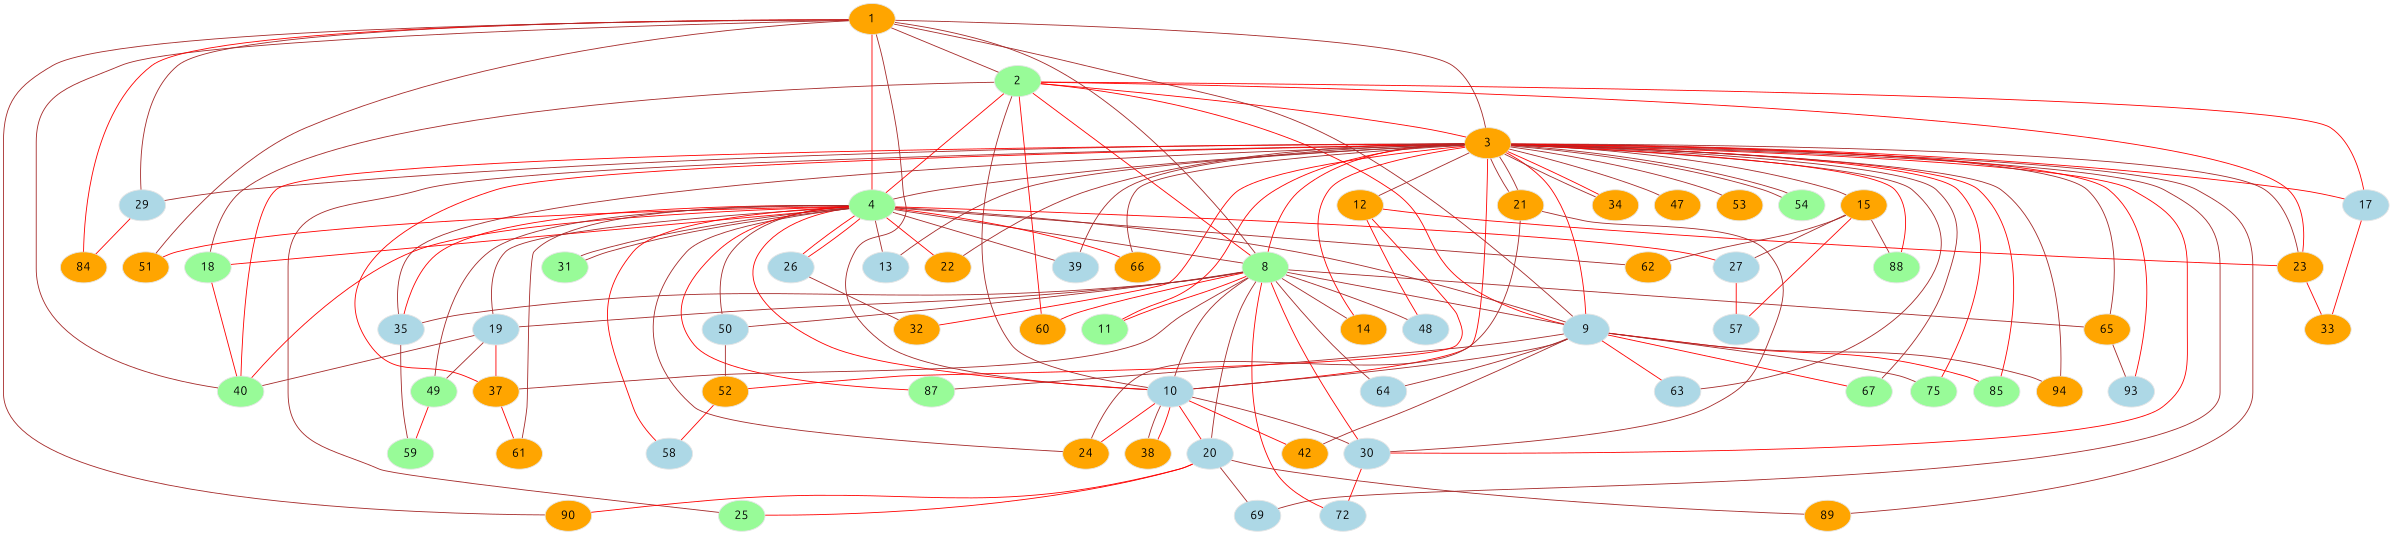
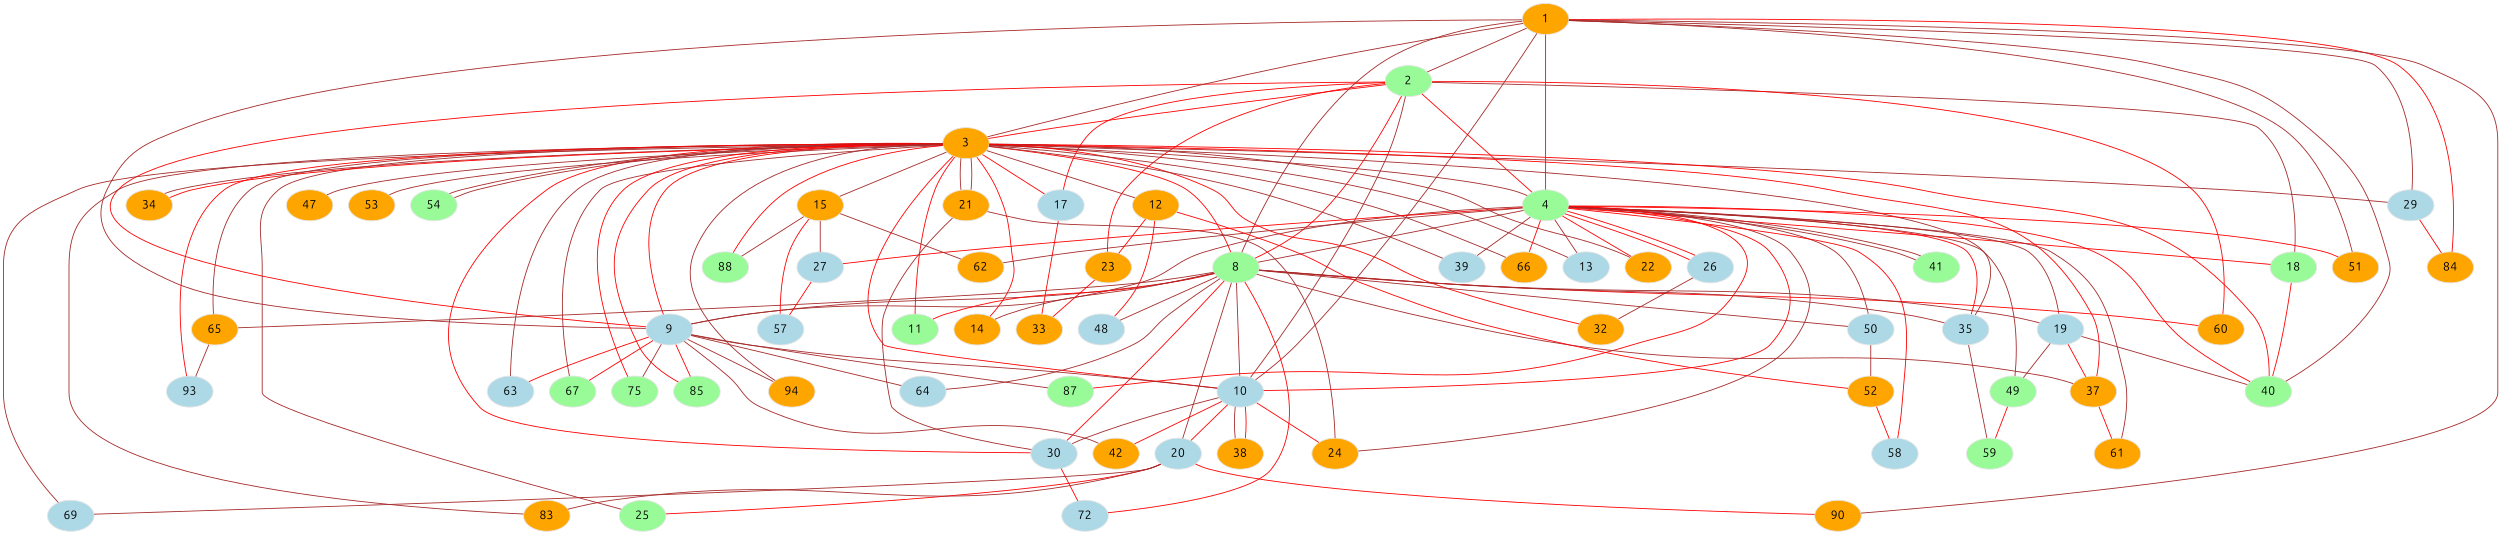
edge "3" -- "23": removed
node "31": label "31" -> "41"
node "89": label "89" -> "83"
